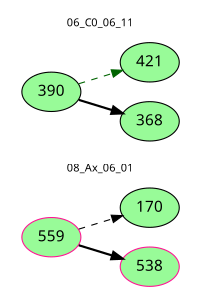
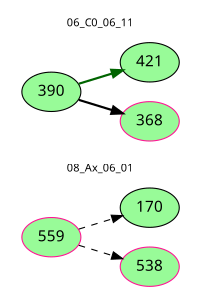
edge "390" -> "421": style dashed -> bold
node "368": color black -> deeppink
edge "559" -> "538": style bold -> dashed
